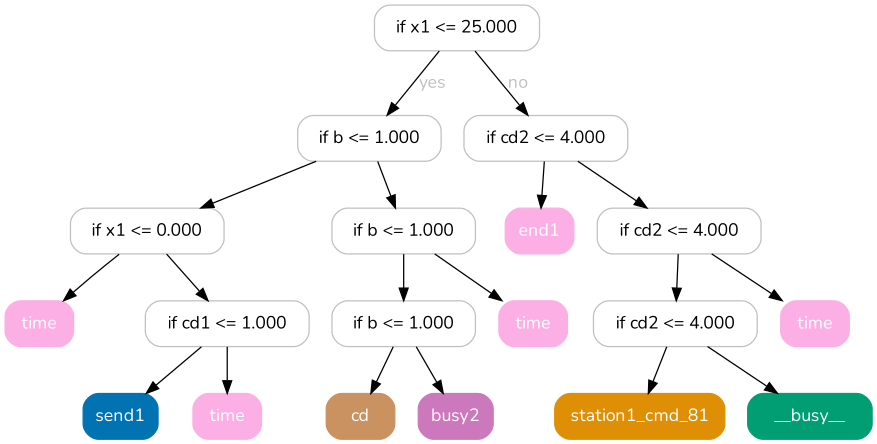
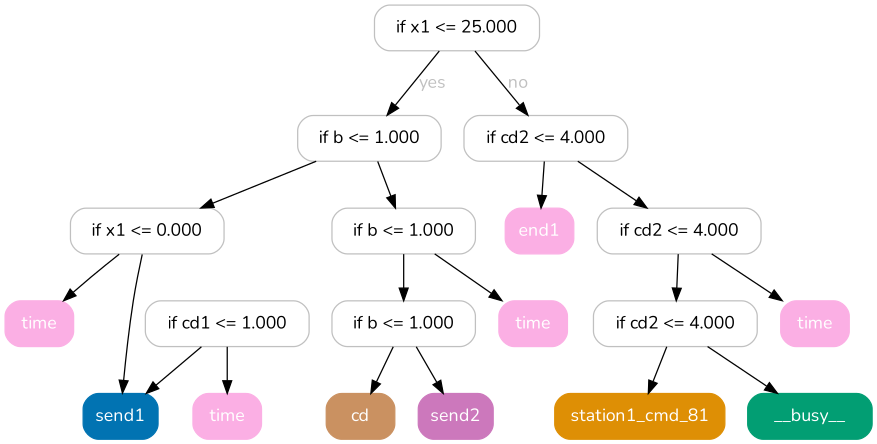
edge "if x1 <= 0.000" -> "if cd1 <= 1.000": now "if x1 <= 0.000" -> "send1"
node "busy2": label "busy2" -> "send2"
